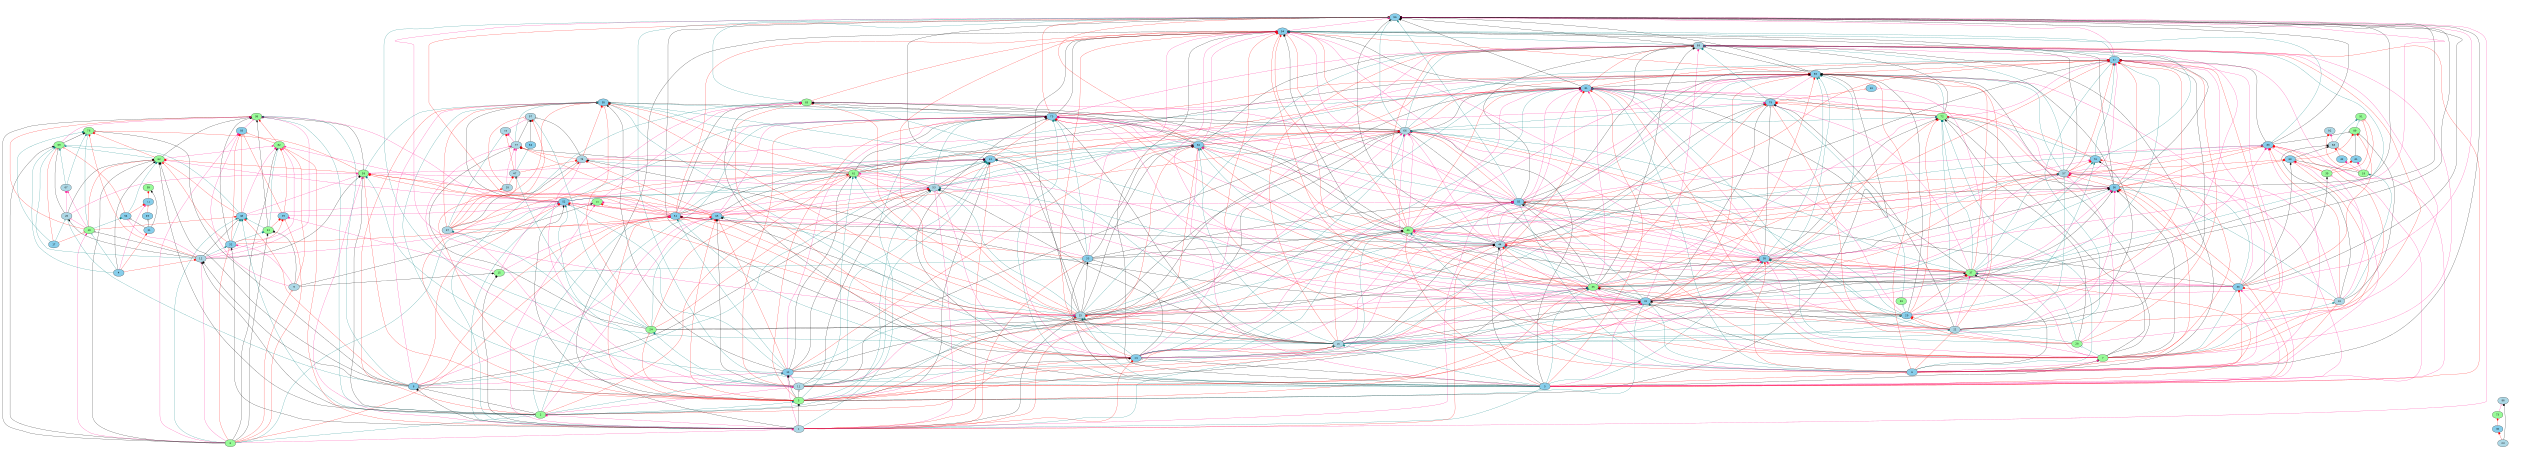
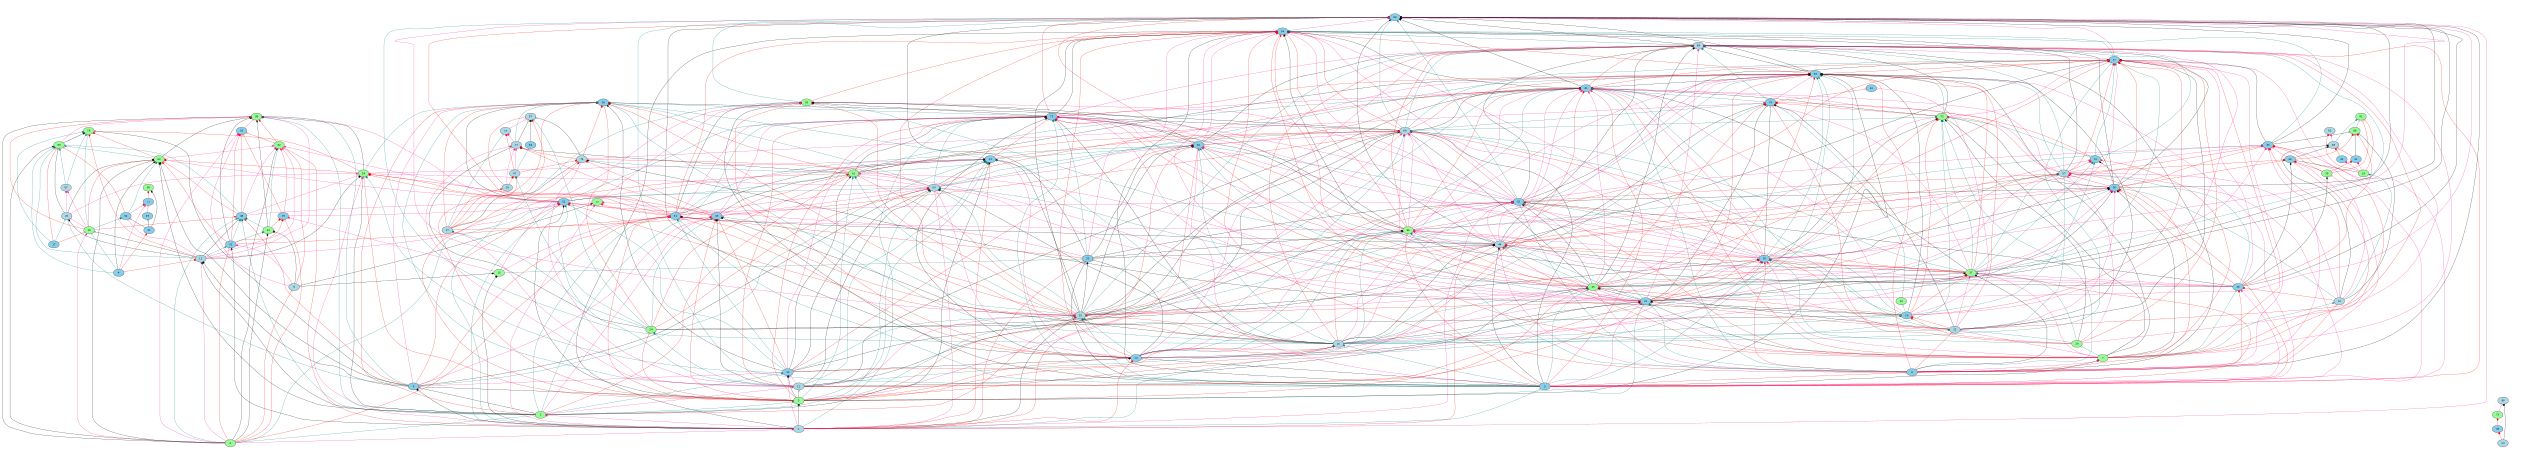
edge "37" -> "70": arrowhead diamond -> box
